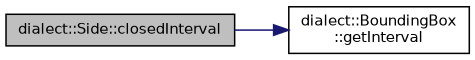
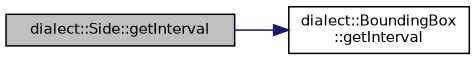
node "dialect::Side::closedInterval": label "dialect::Side::closedInterval" -> "dialect::Side::getInterval"
